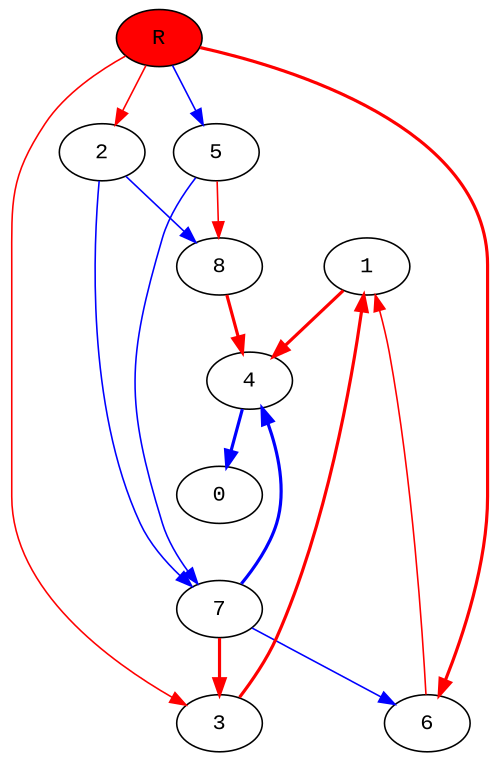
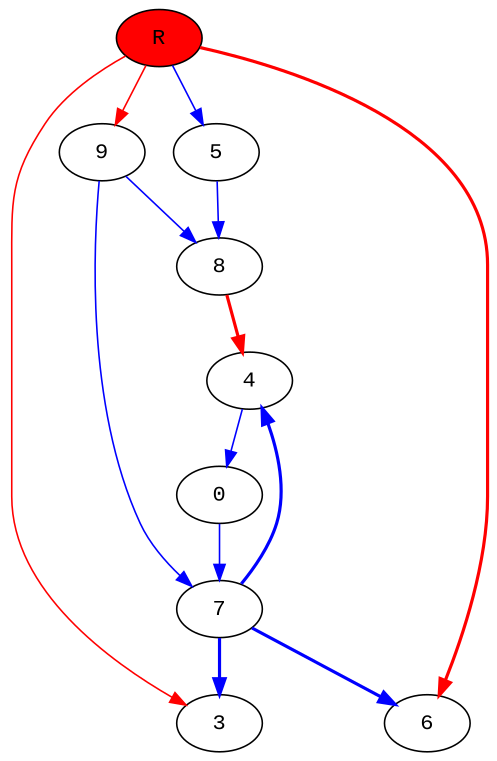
node "2": label "2" -> "9"
edge "5" -> "8": color red -> blue
node "1": removed
edge "5" -> "7": now "0" -> "7"
edge "4" -> "0": style bold -> solid
edge "7" -> "3": color red -> blue
edge "7" -> "6": style solid -> bold
